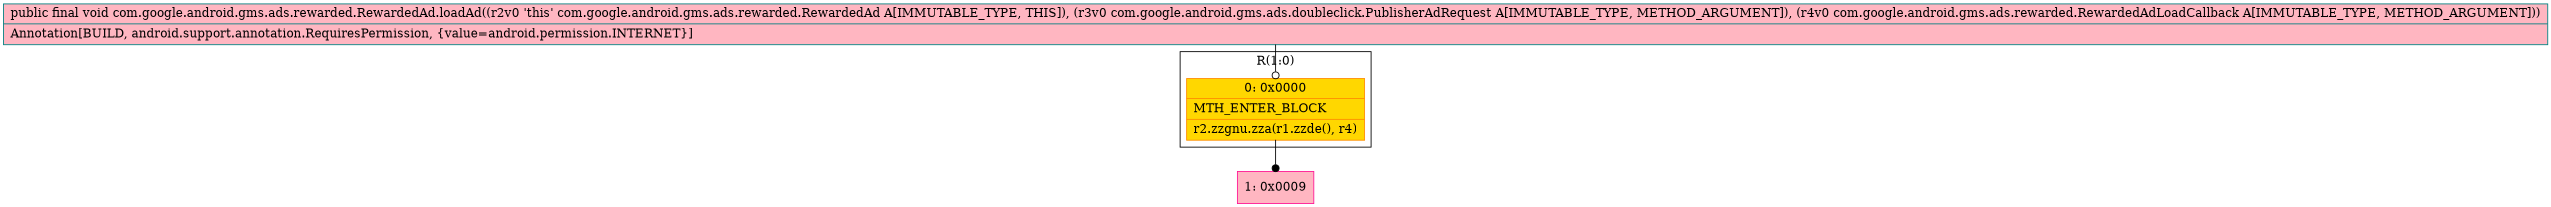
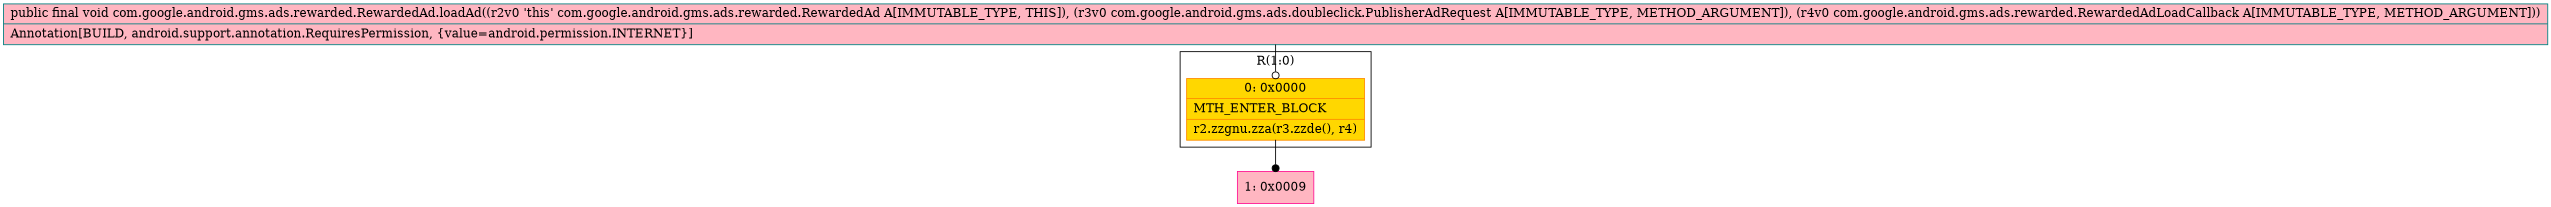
node "0: 0x0000": text "r2.zzgnu.zza(r1.zzde(), r4)" -> "r2.zzgnu.zza(r3.zzde(), r4)"
